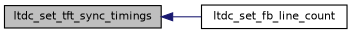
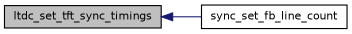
node "ltdc_set_fb_line_count": label "ltdc_set_fb_line_count" -> "sync_set_fb_line_count"
